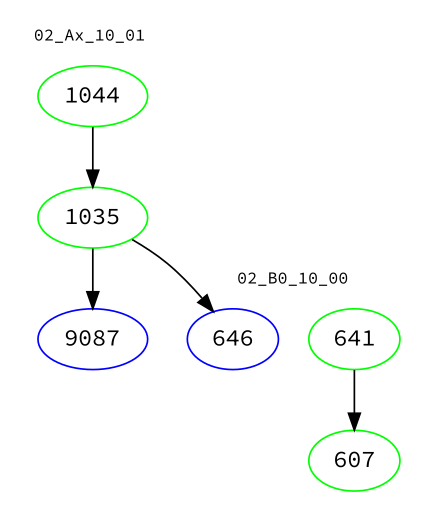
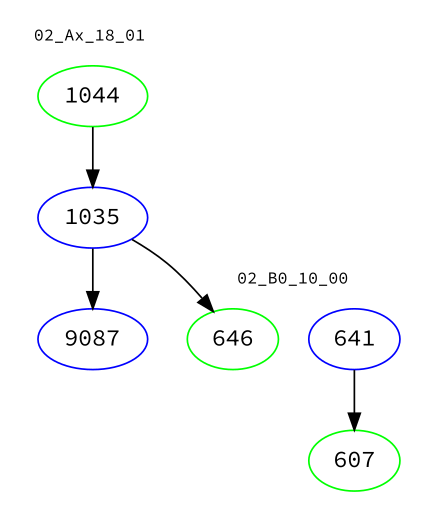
cluster "02_Ax_10_01": label "02_Ax_10_01" -> "02_Ax_18_01"
node "1035": color green -> blue
node "646": color blue -> green
node "641": color green -> blue
